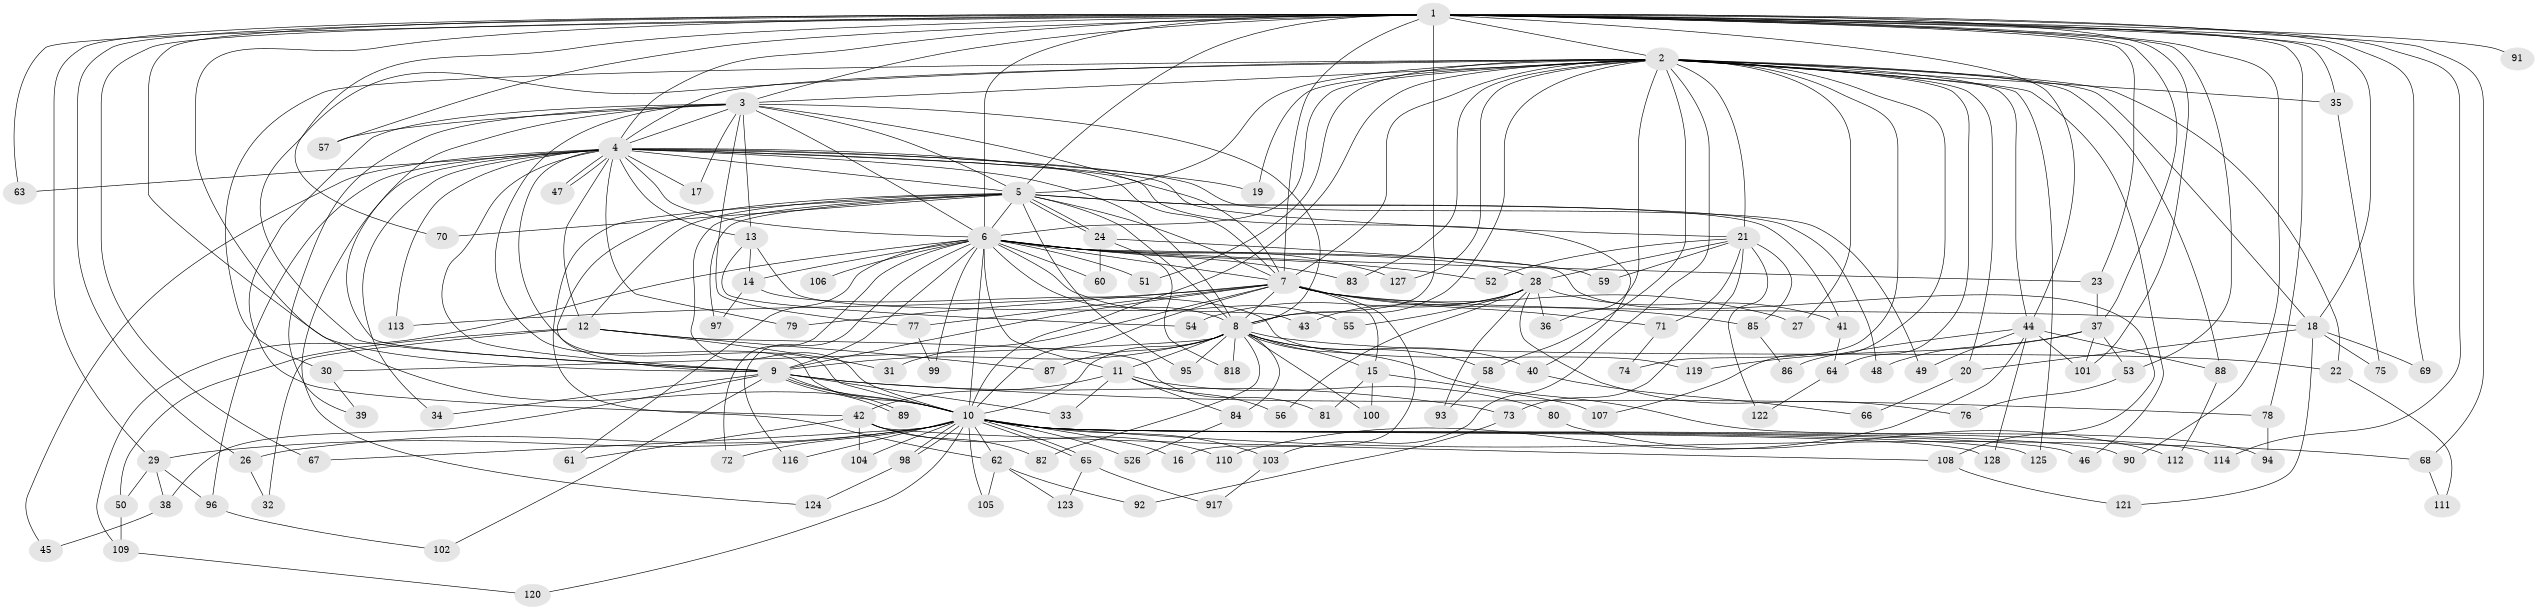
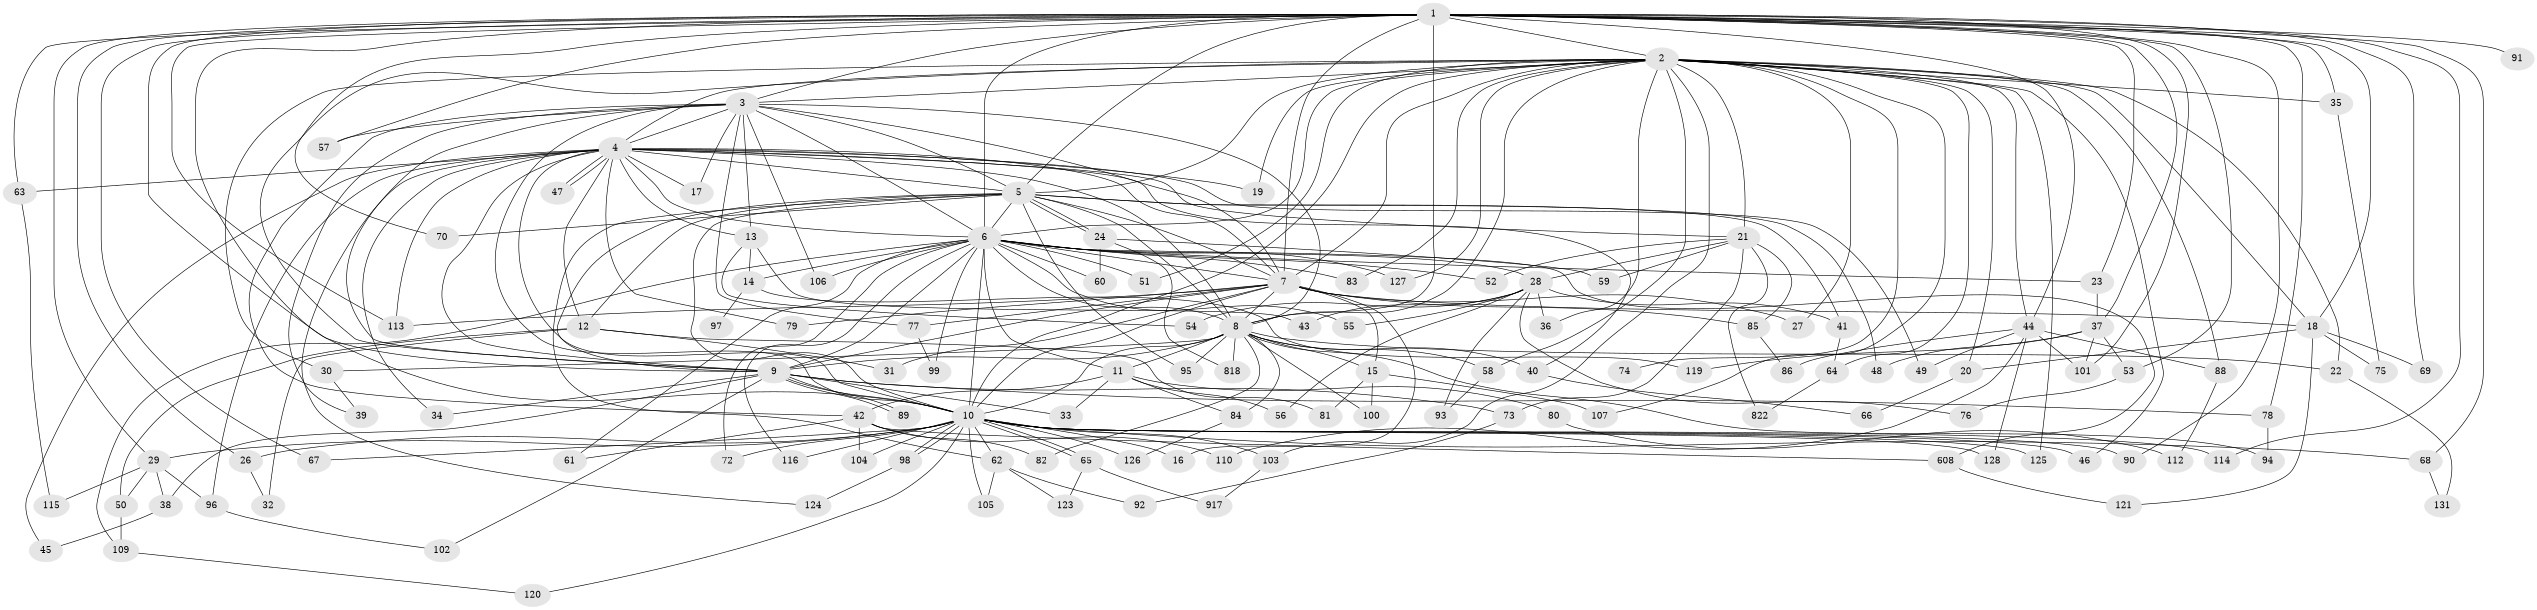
edge "1" -- "4": now "1" -- "113"
edge "3" -- "106": added
edge "5" -- "97": removed
node "71": removed
node "87": removed
node "122": label "122" -> "822"
node "526": label "526" -> "126"
node "108": label "108" -> "608"
node "115": added
node "111": label "111" -> "131"
